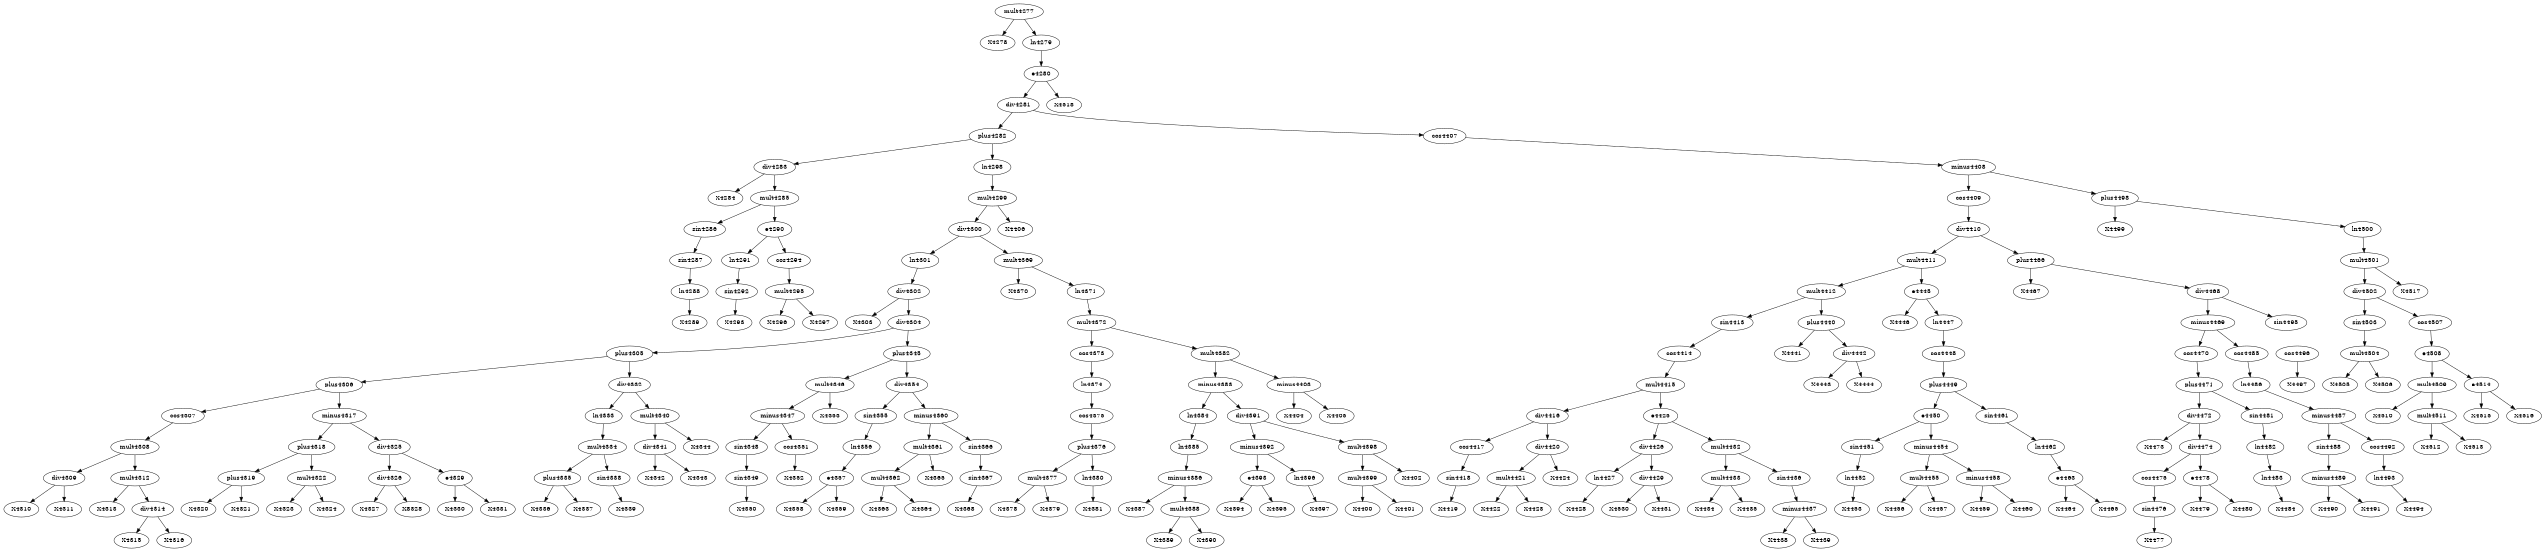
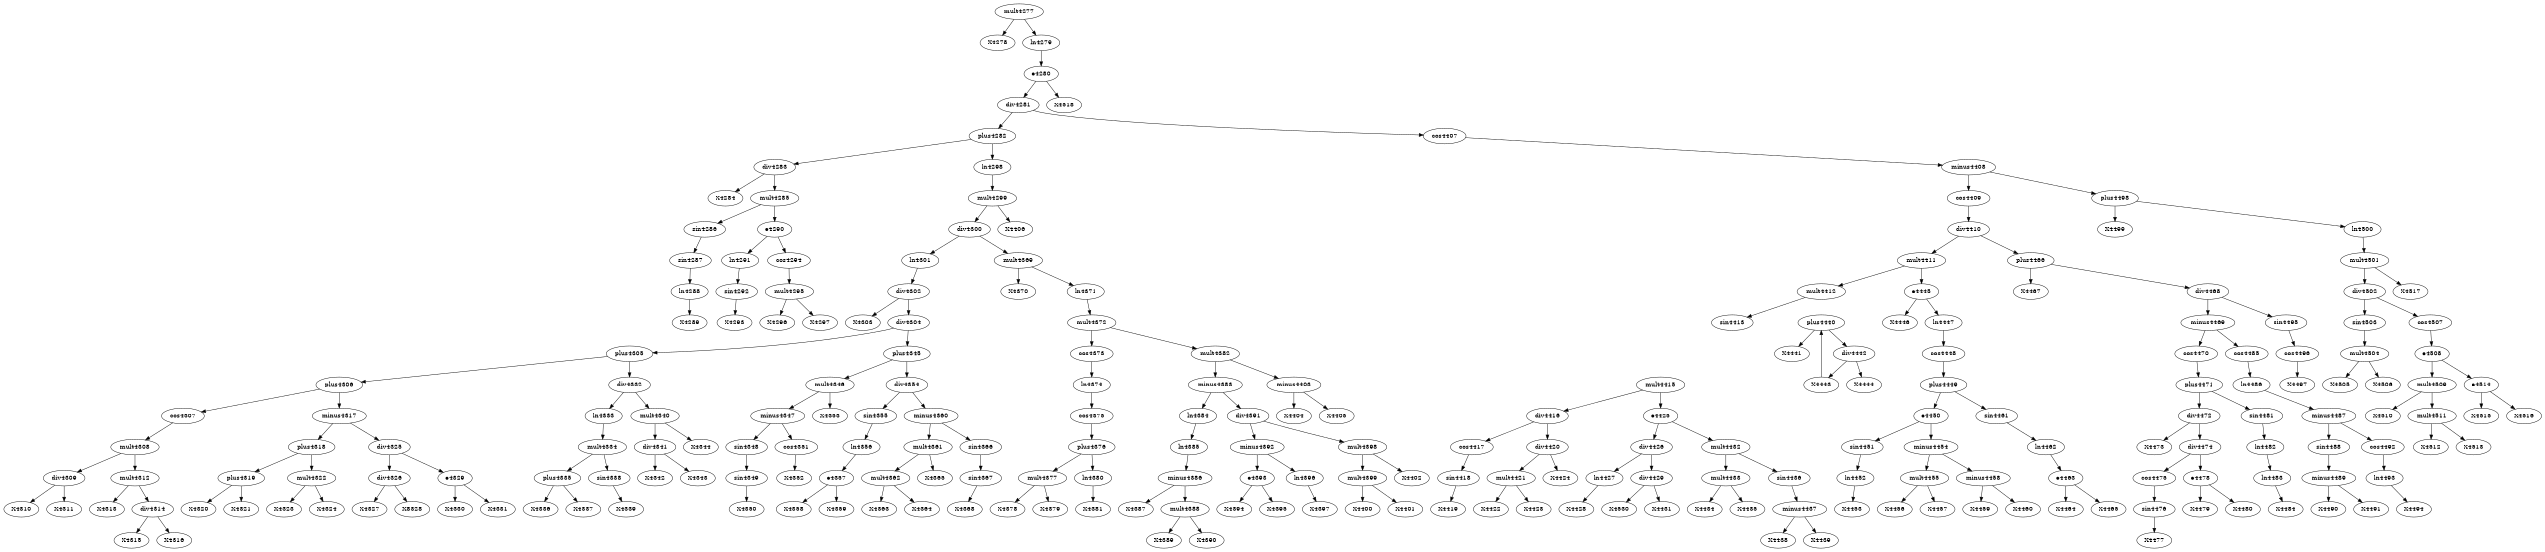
edge "mult4412" -> "plus4440": now "X4443" -> "plus4440"
edge "sin4495" -> "cos4496": added
node "cos4414": removed
